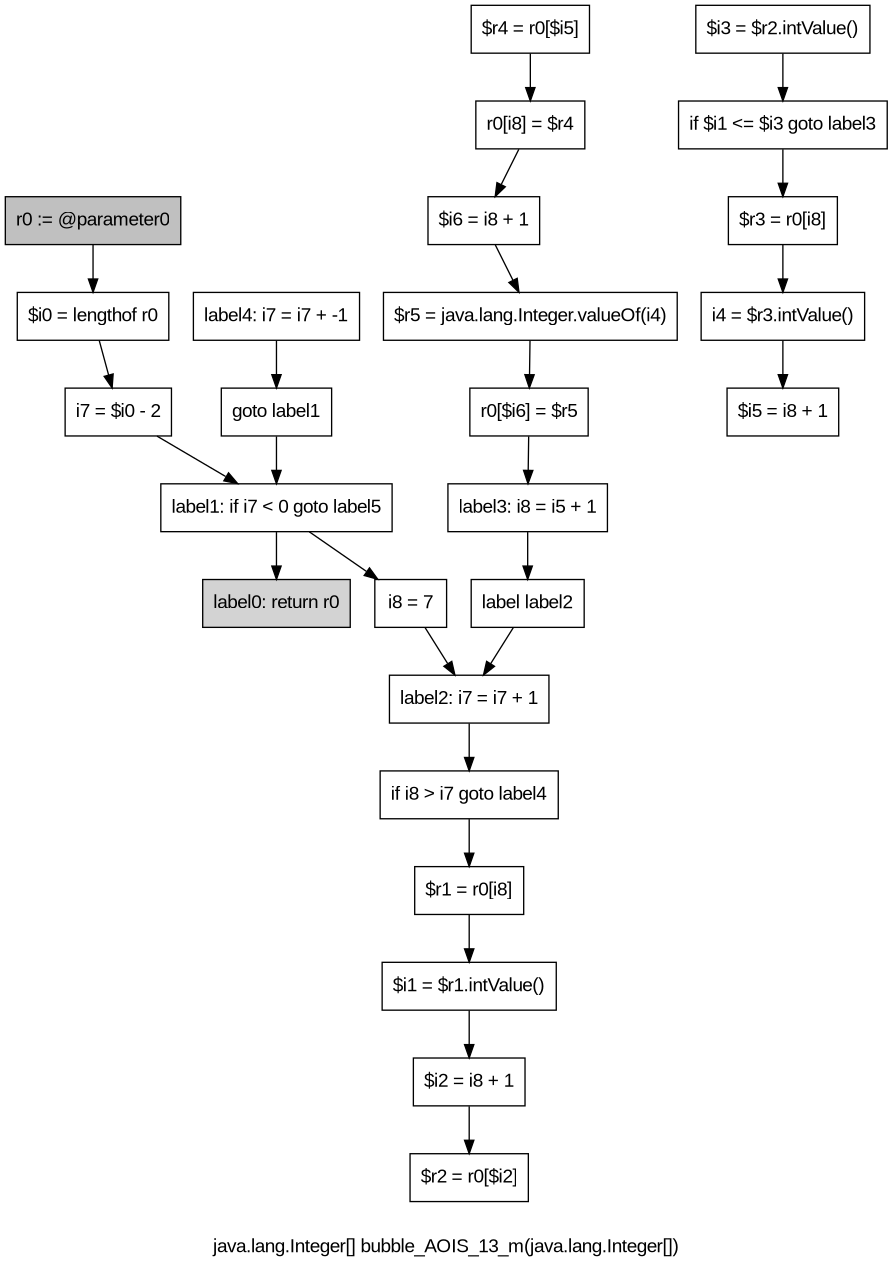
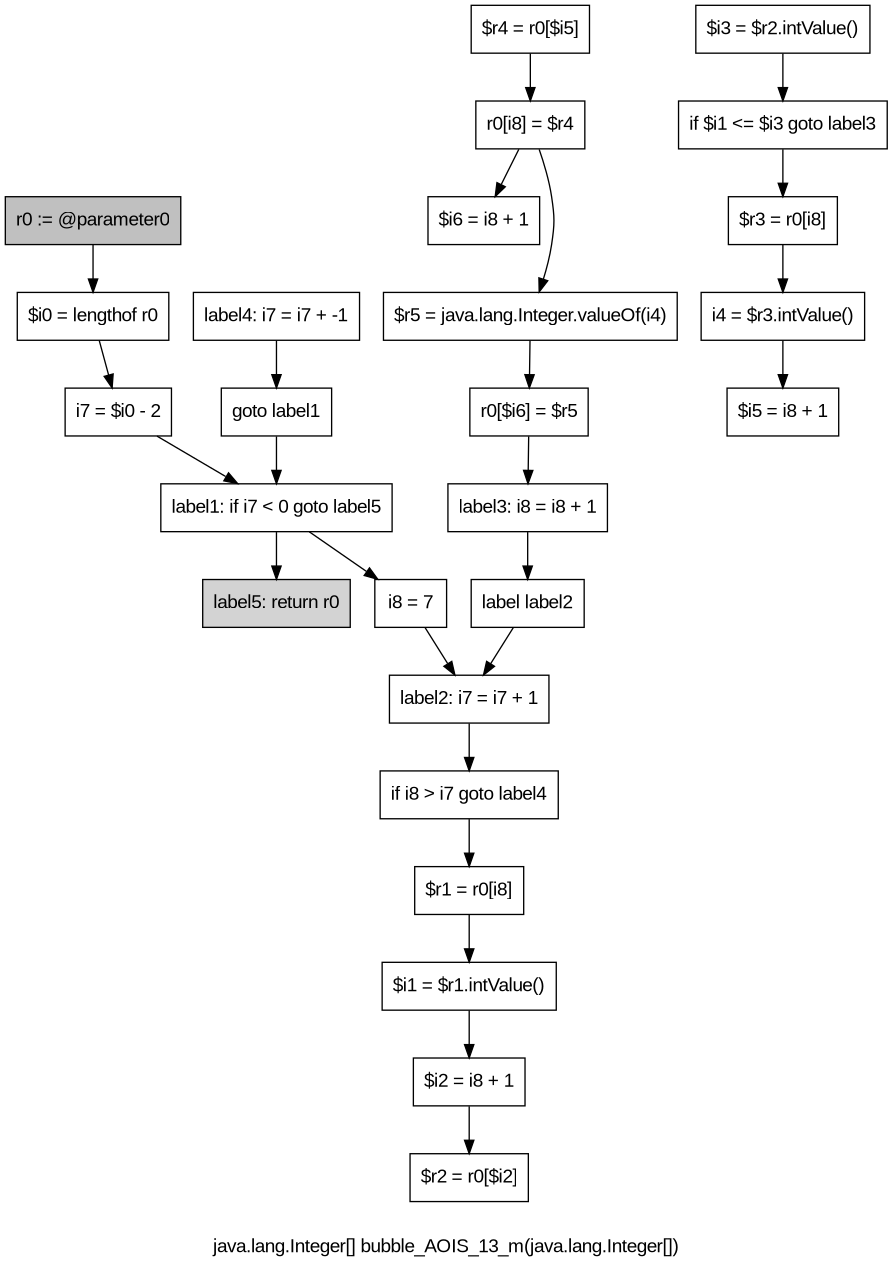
edge "$i6 = i8 + 1" -> "$r5 = java.lang.Integer.valueOf(i4)": now "r0[i8] = $r4" -> "$r5 = java.lang.Integer.valueOf(i4)"
node "label3: i8 = i5 + 1": label "label3: i8 = i5 + 1" -> "label3: i8 = i8 + 1"
node "label0: return r0": label "label0: return r0" -> "label5: return r0"
